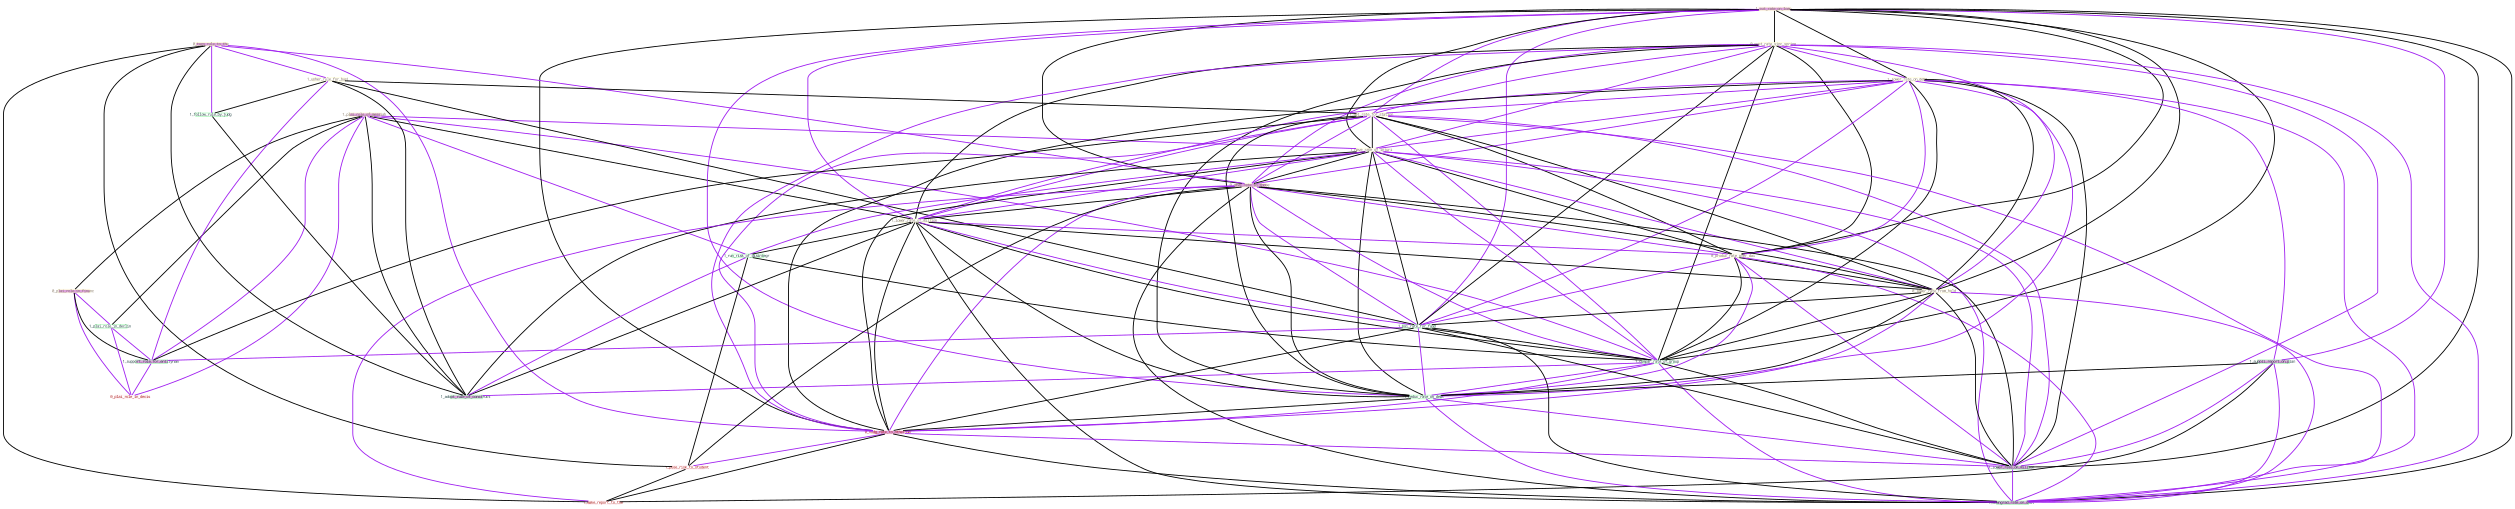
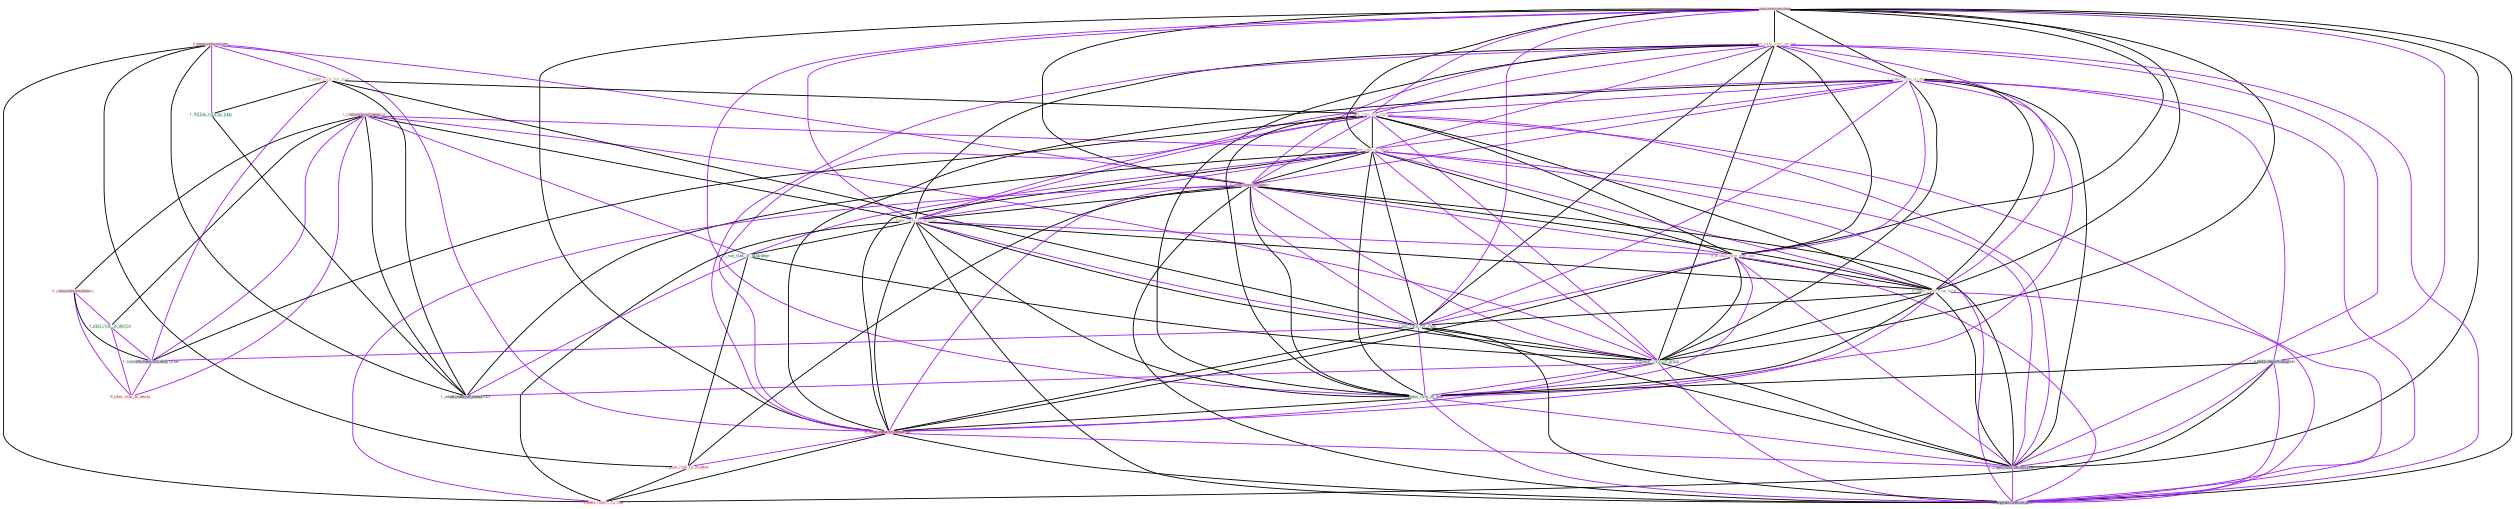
node "1_usher_rule_for_busi": label "1_usher_rule_for_busi" -> "3_usher_rule_for_busi"
edge "1_lower_rate_of_million" -- "1_adopt_rule_of_construct": now "1_lower_rate_of_million" -- "1_make_report_to_the"
edge "0_produc_rate_over_dai" -- "0_nudg_rate_to_othernum": added
